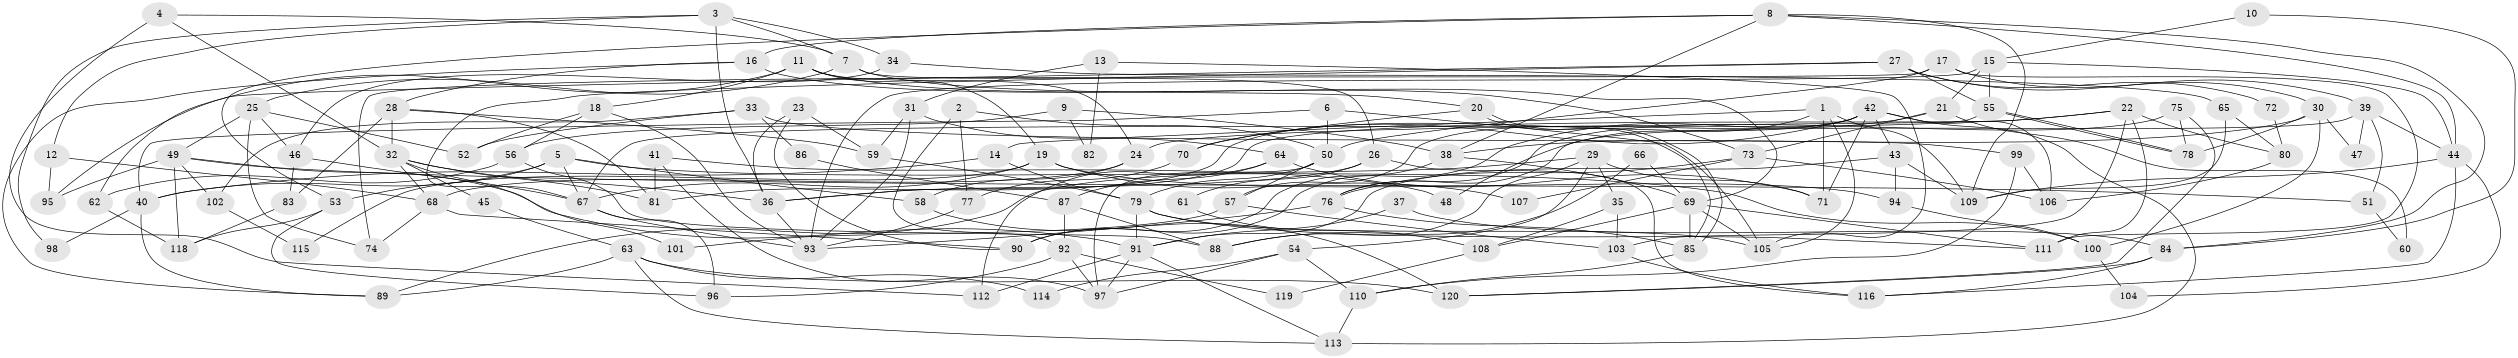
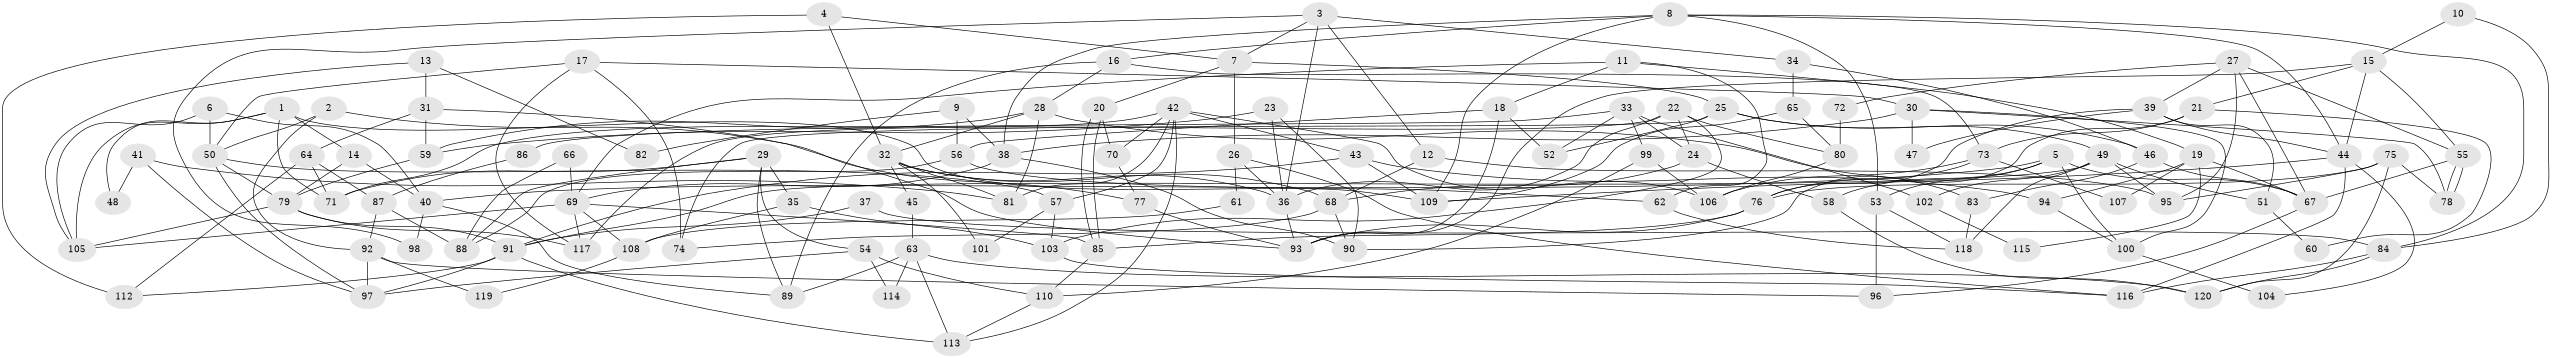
edge "11" -- "24": now "33" -- "24"
edge "75" -- "95": added
edge "67" -- "93": removed
node "111": label "111" -> "117"
